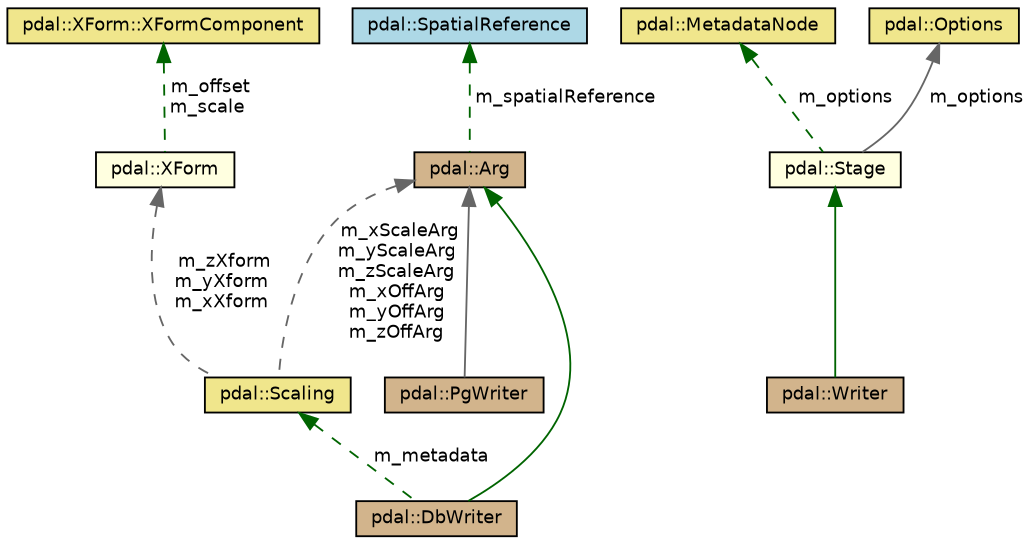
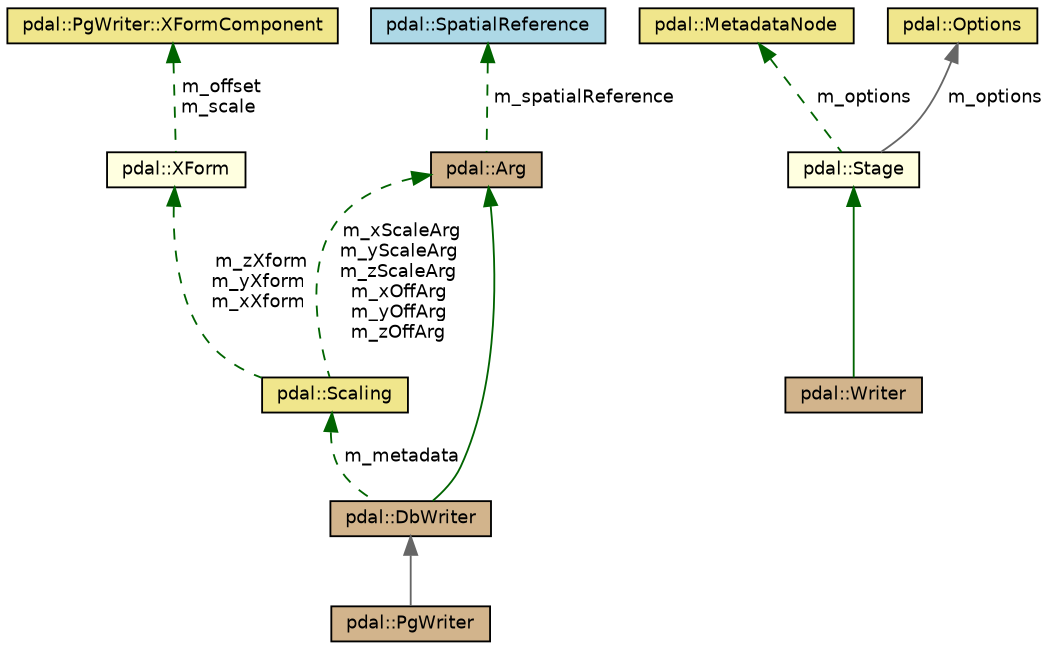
node "pdal::XForm::XFormComponent": label "pdal::XForm::XFormComponent" -> "pdal::PgWriter::XFormComponent"
edge "pdal::Scaling" -> "pdal::Arg": color gray40 -> darkgreen
edge "pdal::PgWriter" -> "pdal::Arg": now "pdal::PgWriter" -> "pdal::DbWriter"
edge "pdal::Scaling" -> "pdal::XForm": color gray40 -> darkgreen
